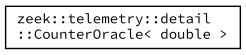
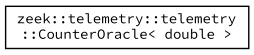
node "zeek::telemetry::detail ::CounterOracle< double >": label "zeek::telemetry::detail ::CounterOracle< double >" -> "zeek::telemetry::telemetry ::CounterOracle< double >"
